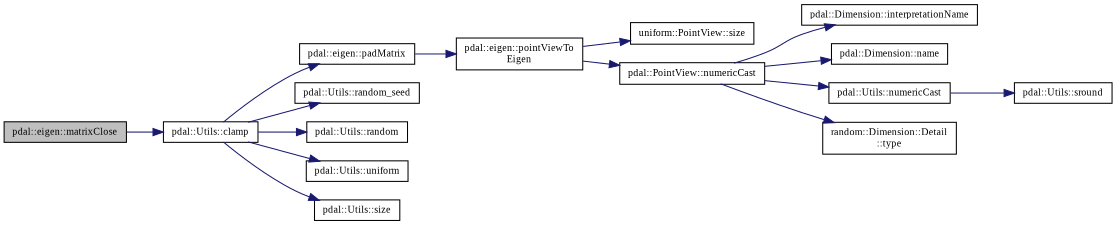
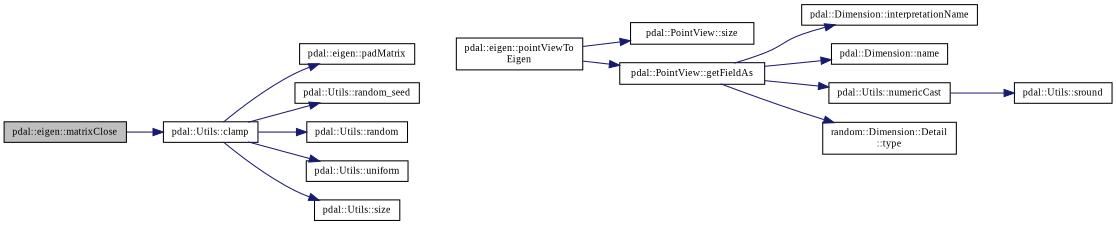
node "uniform::PointView::size": label "uniform::PointView::size" -> "pdal::PointView::size"
edge "pdal::eigen::padMatrix" -> "pdal::eigen::pointViewTo Eigen": removed
node "pdal::PointView::numericCast": label "pdal::PointView::numericCast" -> "pdal::PointView::getFieldAs"
